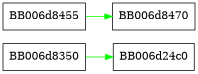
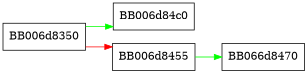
node "BB006d8470": label "BB006d8470" -> "BB066d8470"
edge "BB006d8350" -> "BB006d8455": added
node "BB006d24c0": label "BB006d24c0" -> "BB006d84c0"
